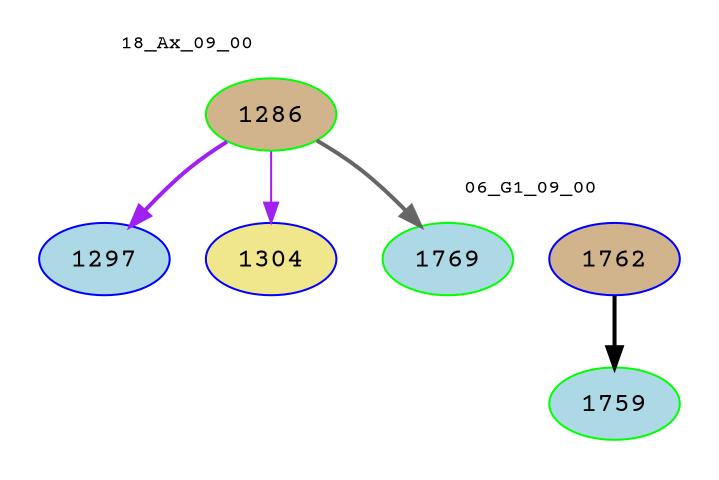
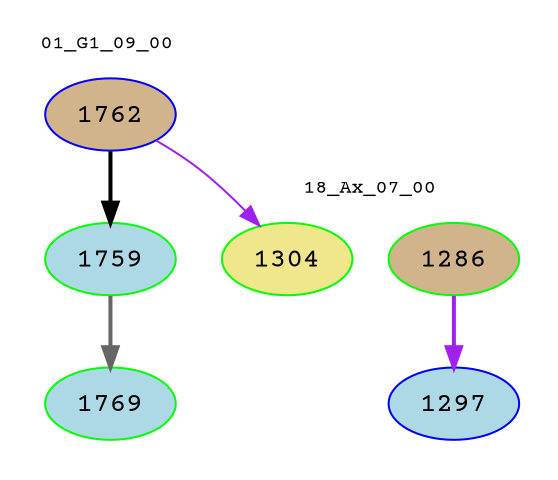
cluster "18_Ax_09_00": label "18_Ax_09_00" -> "18_Ax_07_00"
edge "1286" -> "1304": now "1762" -> "1304"
edge "1286" -> "1769": now "1759" -> "1769"
cluster "06_G1_09_00": label "06_G1_09_00" -> "01_G1_09_00"
node "1304": color blue -> green
